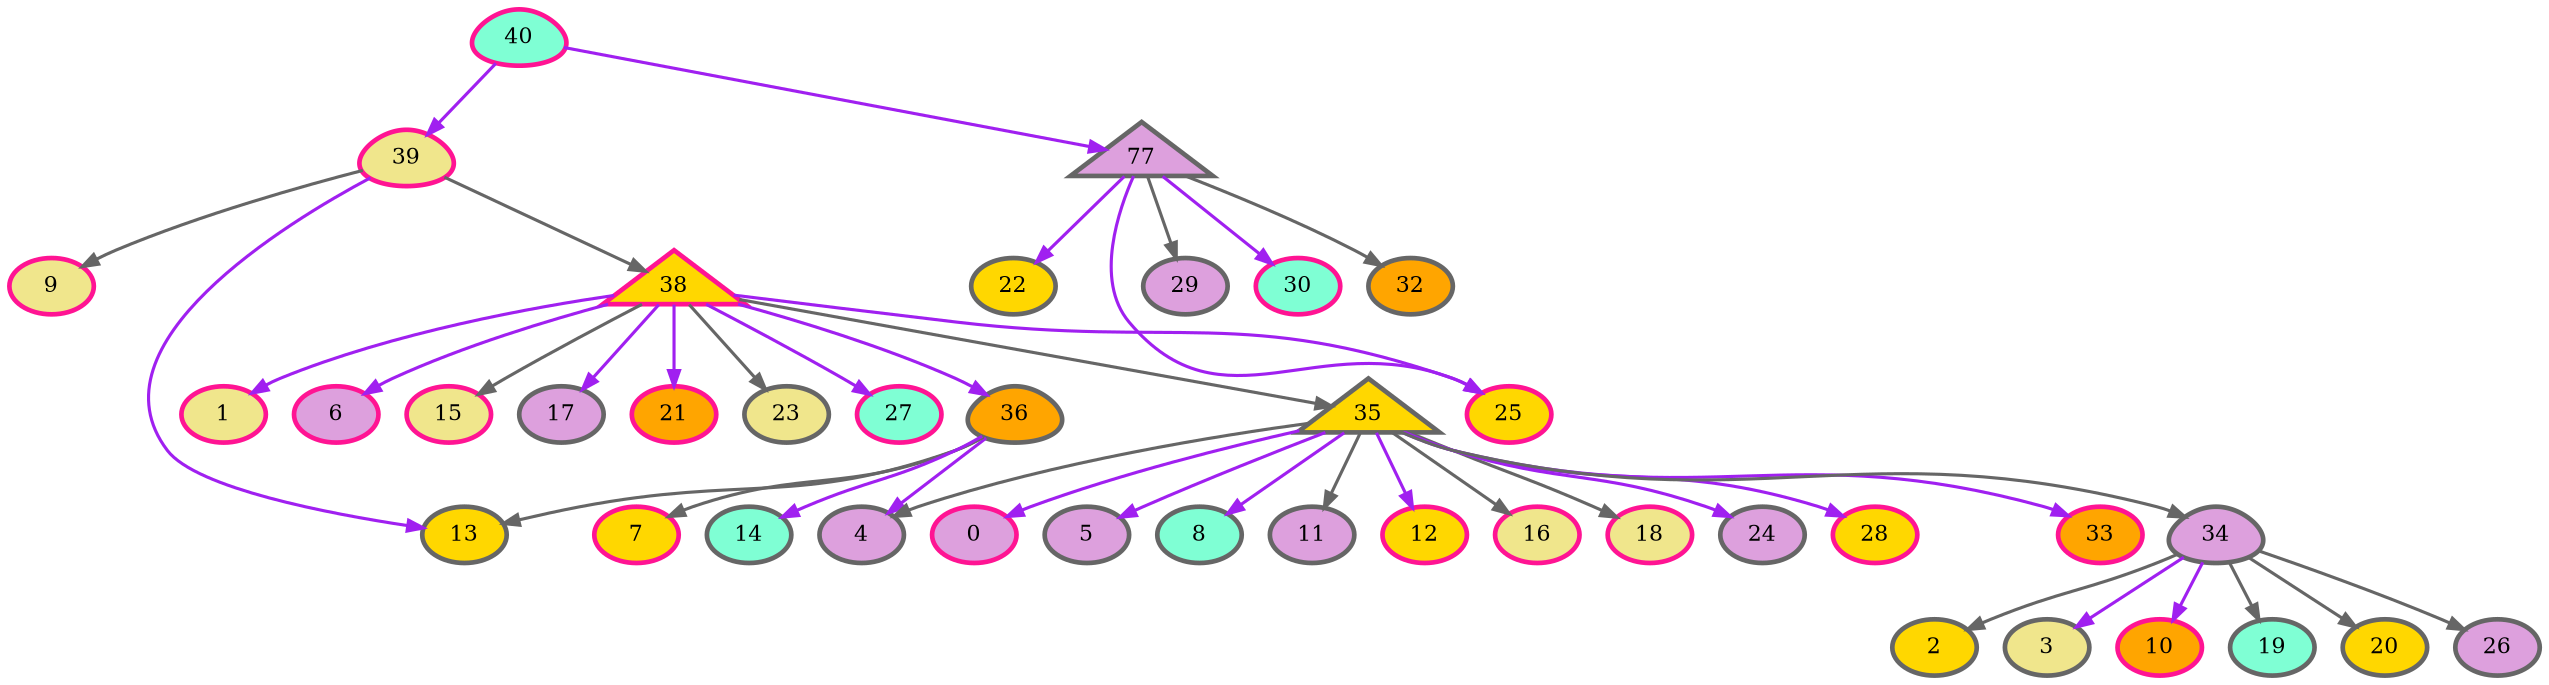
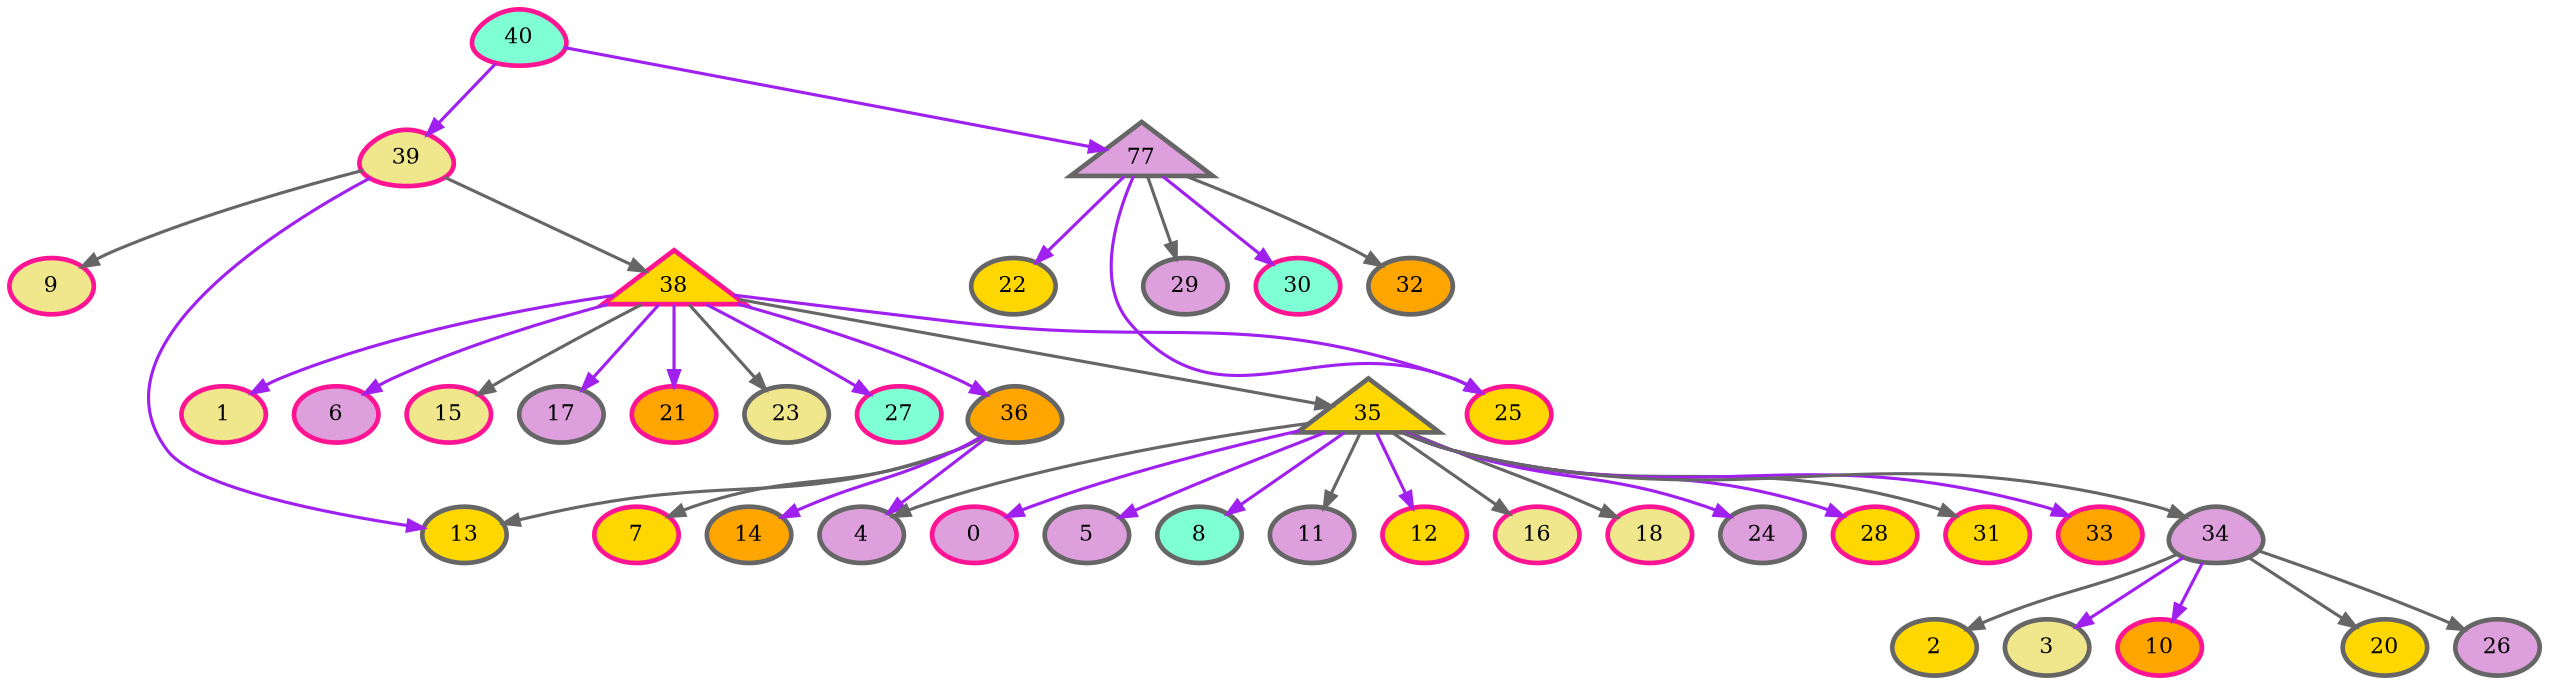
node "14": fillcolor aquamarine -> orange
node "31": added
node "19": removed
